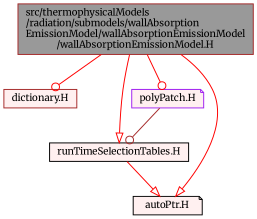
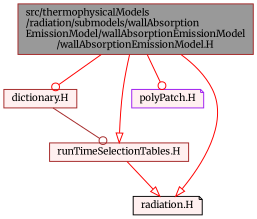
edge "polyPatch.H" -> "runTimeSelectionTables.H": now "dictionary.H" -> "runTimeSelectionTables.H"
node "runTimeSelectionTables.H": color black -> brown
node "autoPtr.H": label "autoPtr.H" -> "radiation.H"
